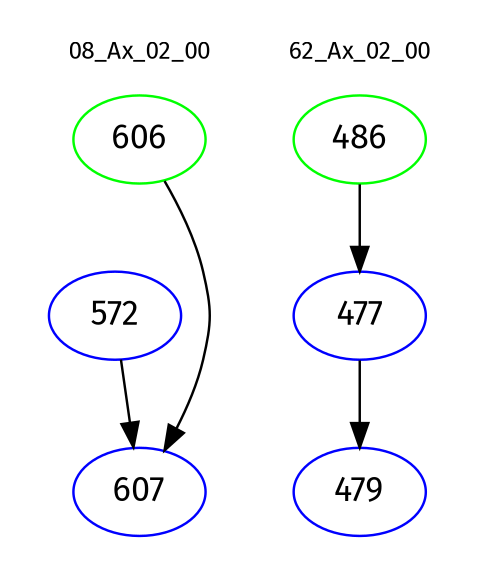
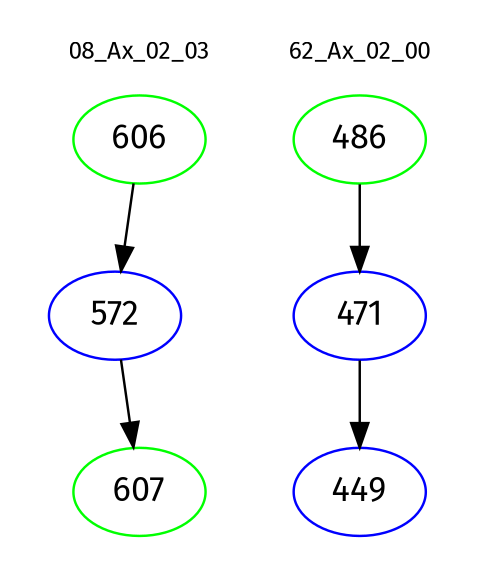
cluster "08_Ax_02_00": label "08_Ax_02_00" -> "08_Ax_02_03"
edge "606" -> "607": now "606" -> "572"
node "477": label "477" -> "471"
node "607": color blue -> green
node "479": label "479" -> "449"
